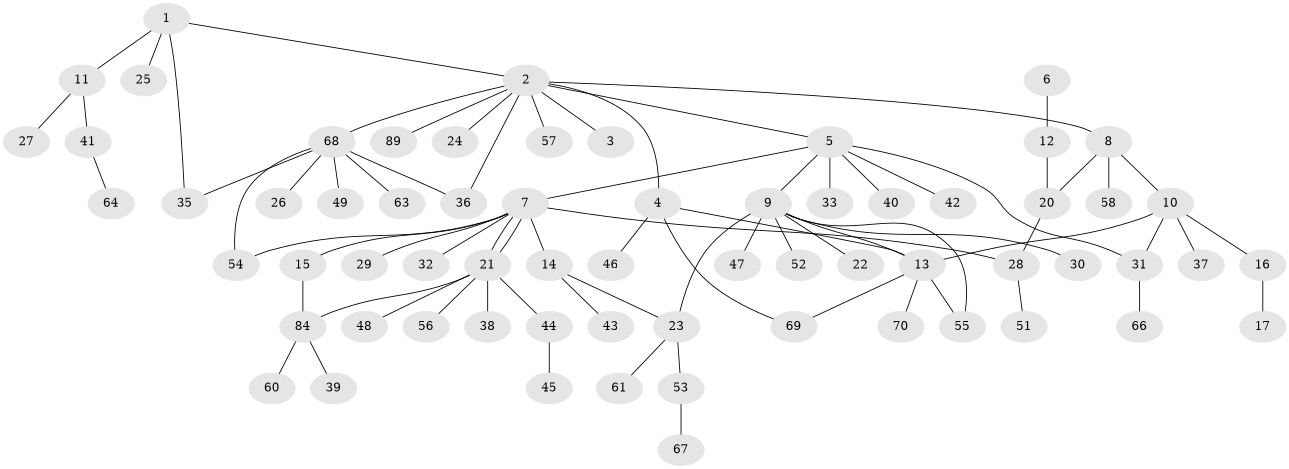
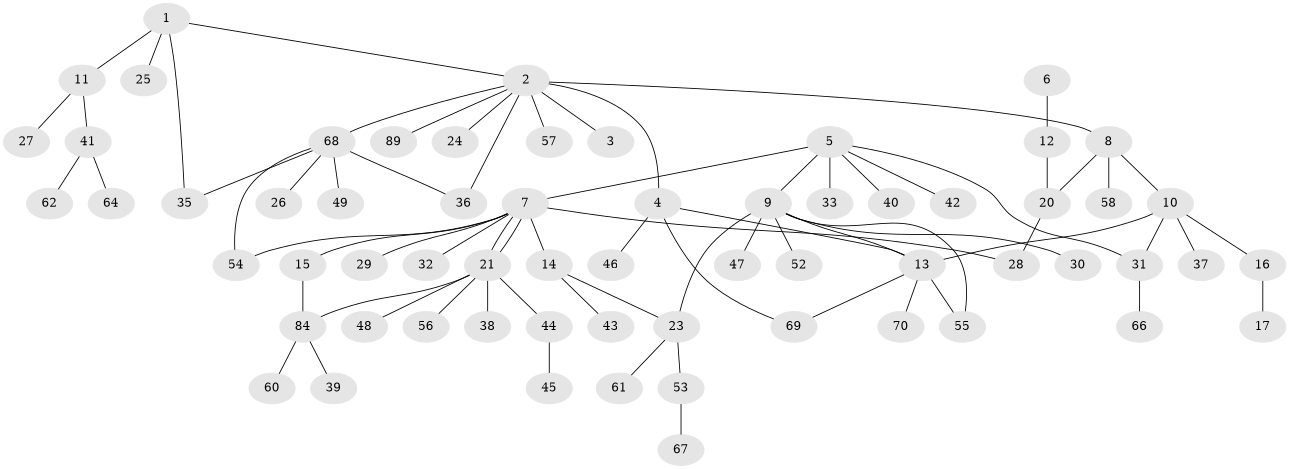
edge "2" -- "5": removed
node "62": added
node "63": removed
node "22": removed
node "51": removed
